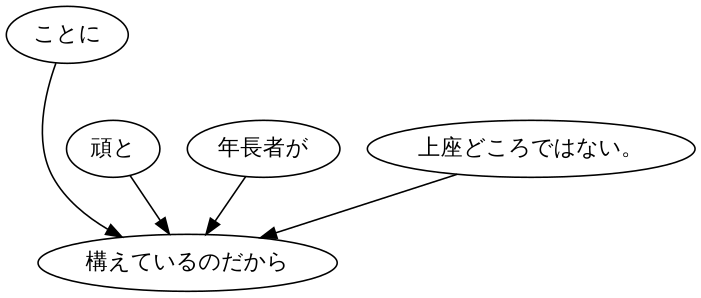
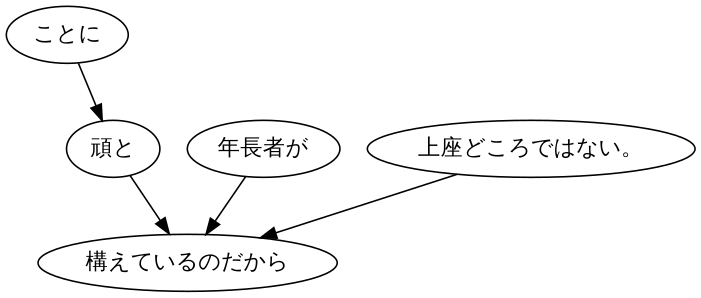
edge "ことに" -> "構えているのだから": now "ことに" -> "頑と"
